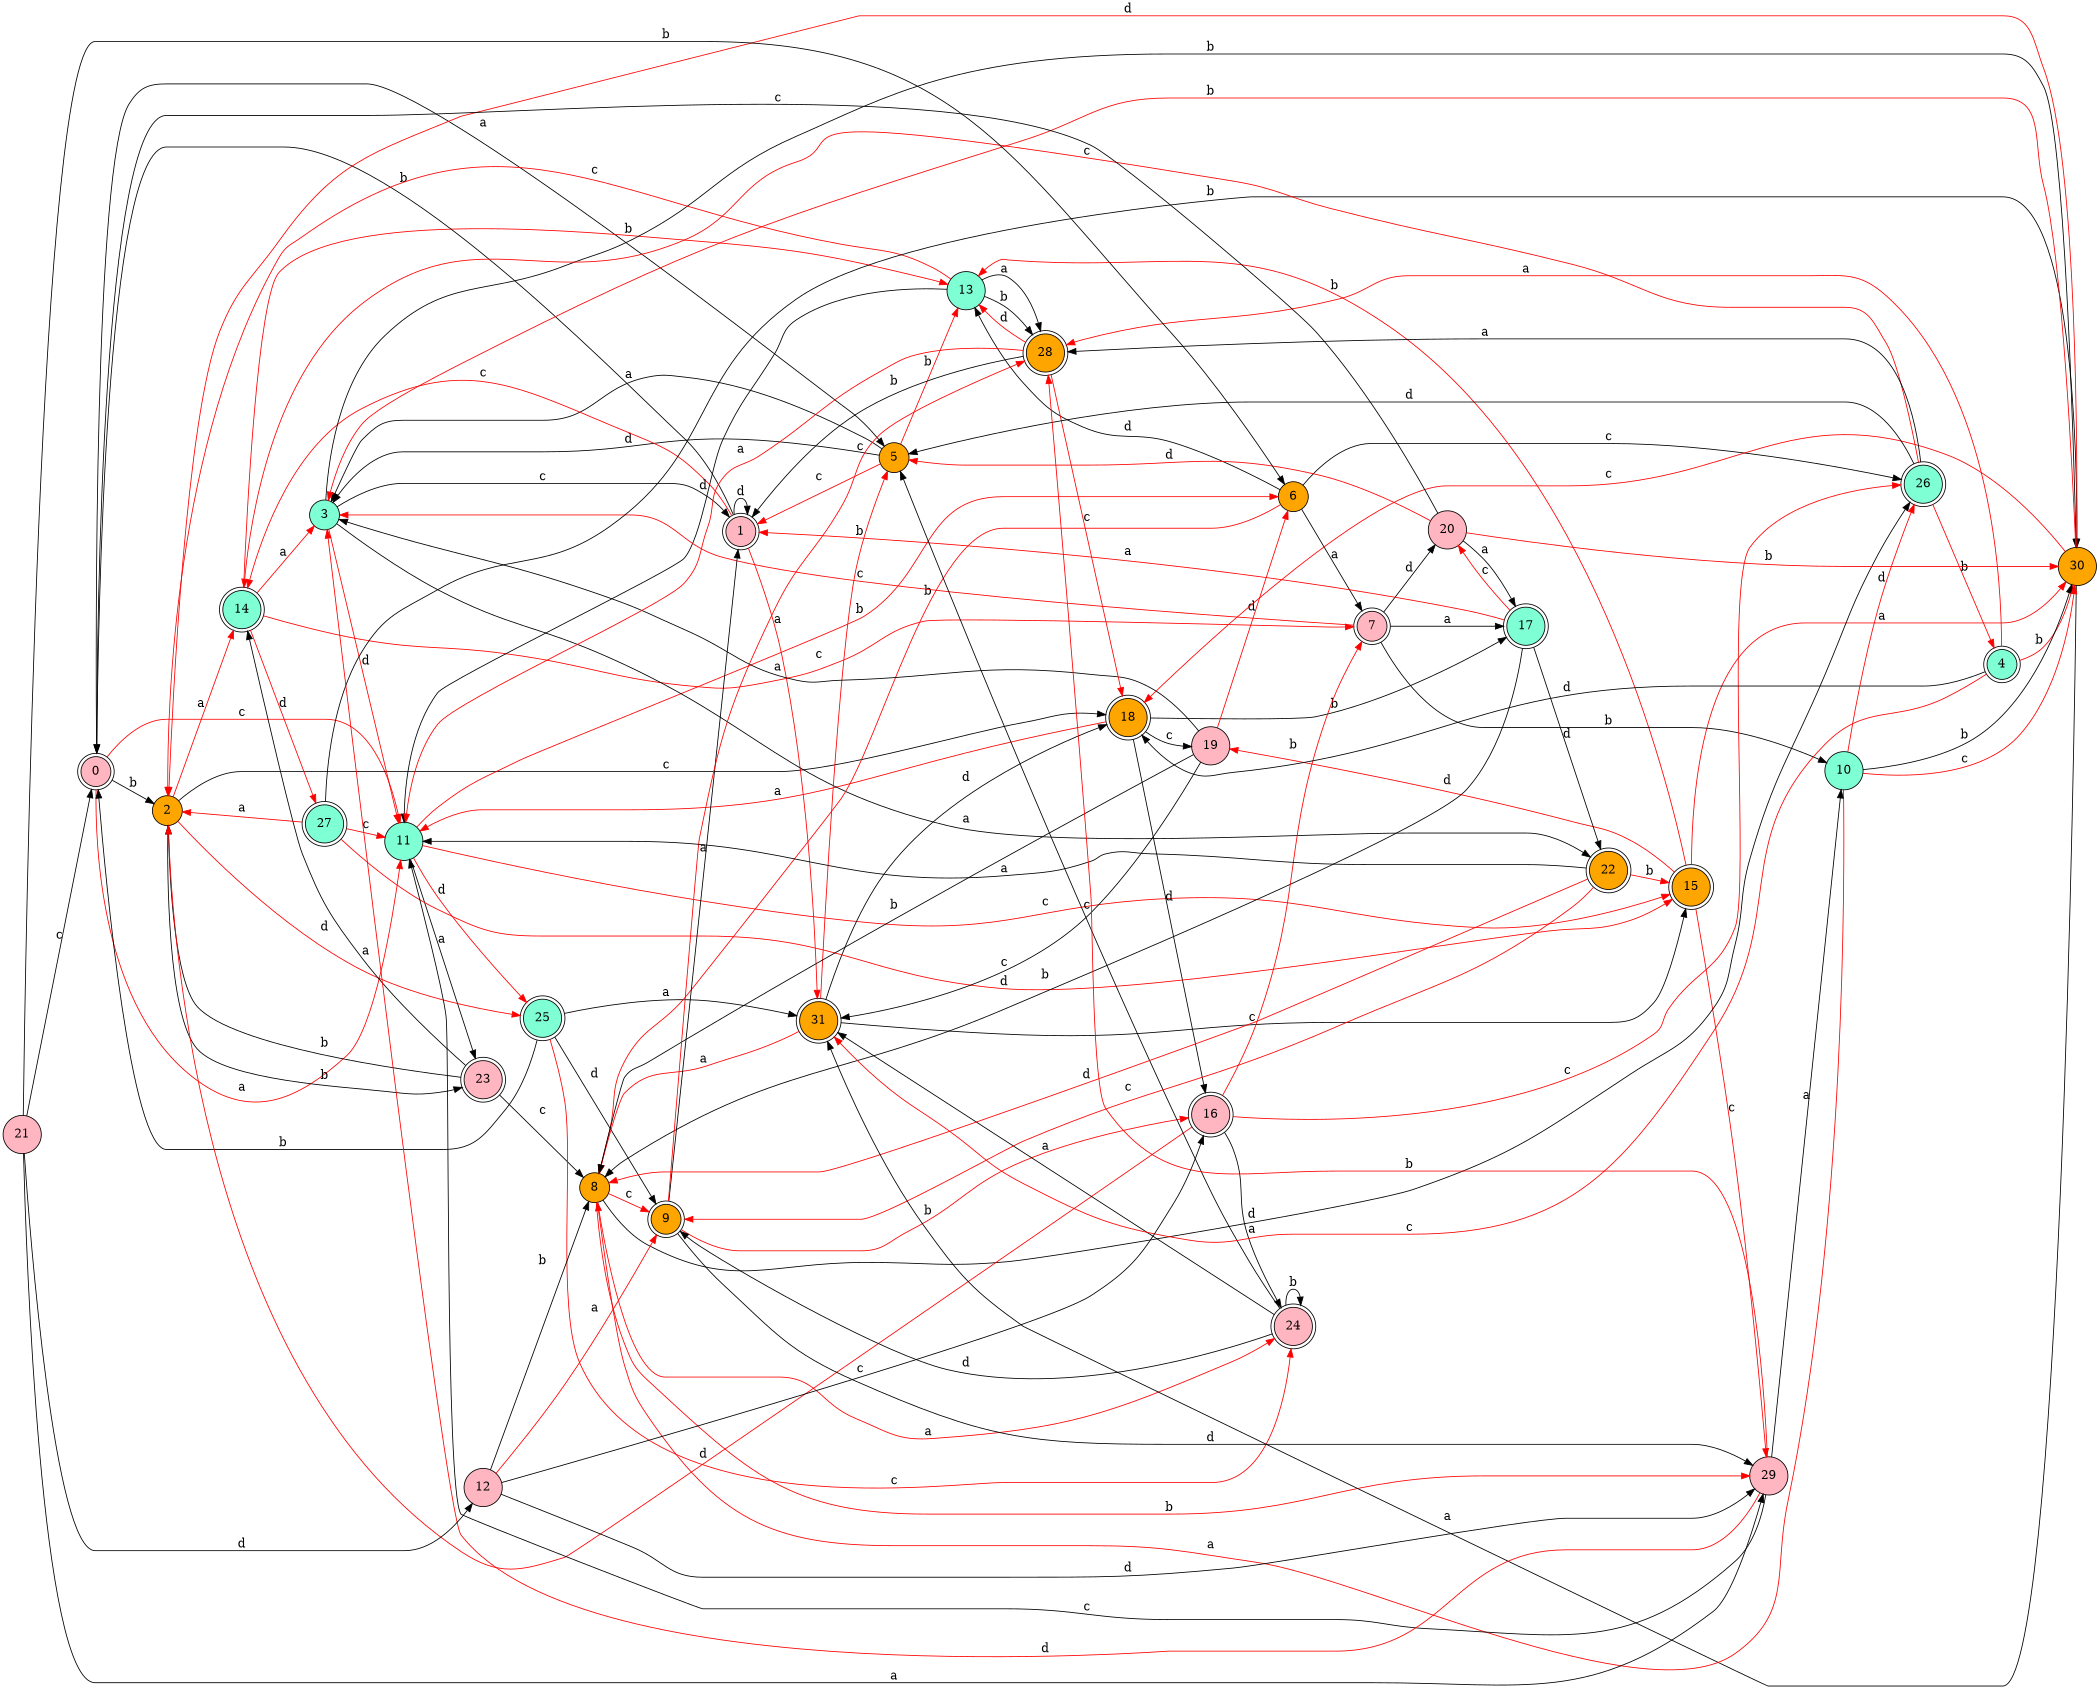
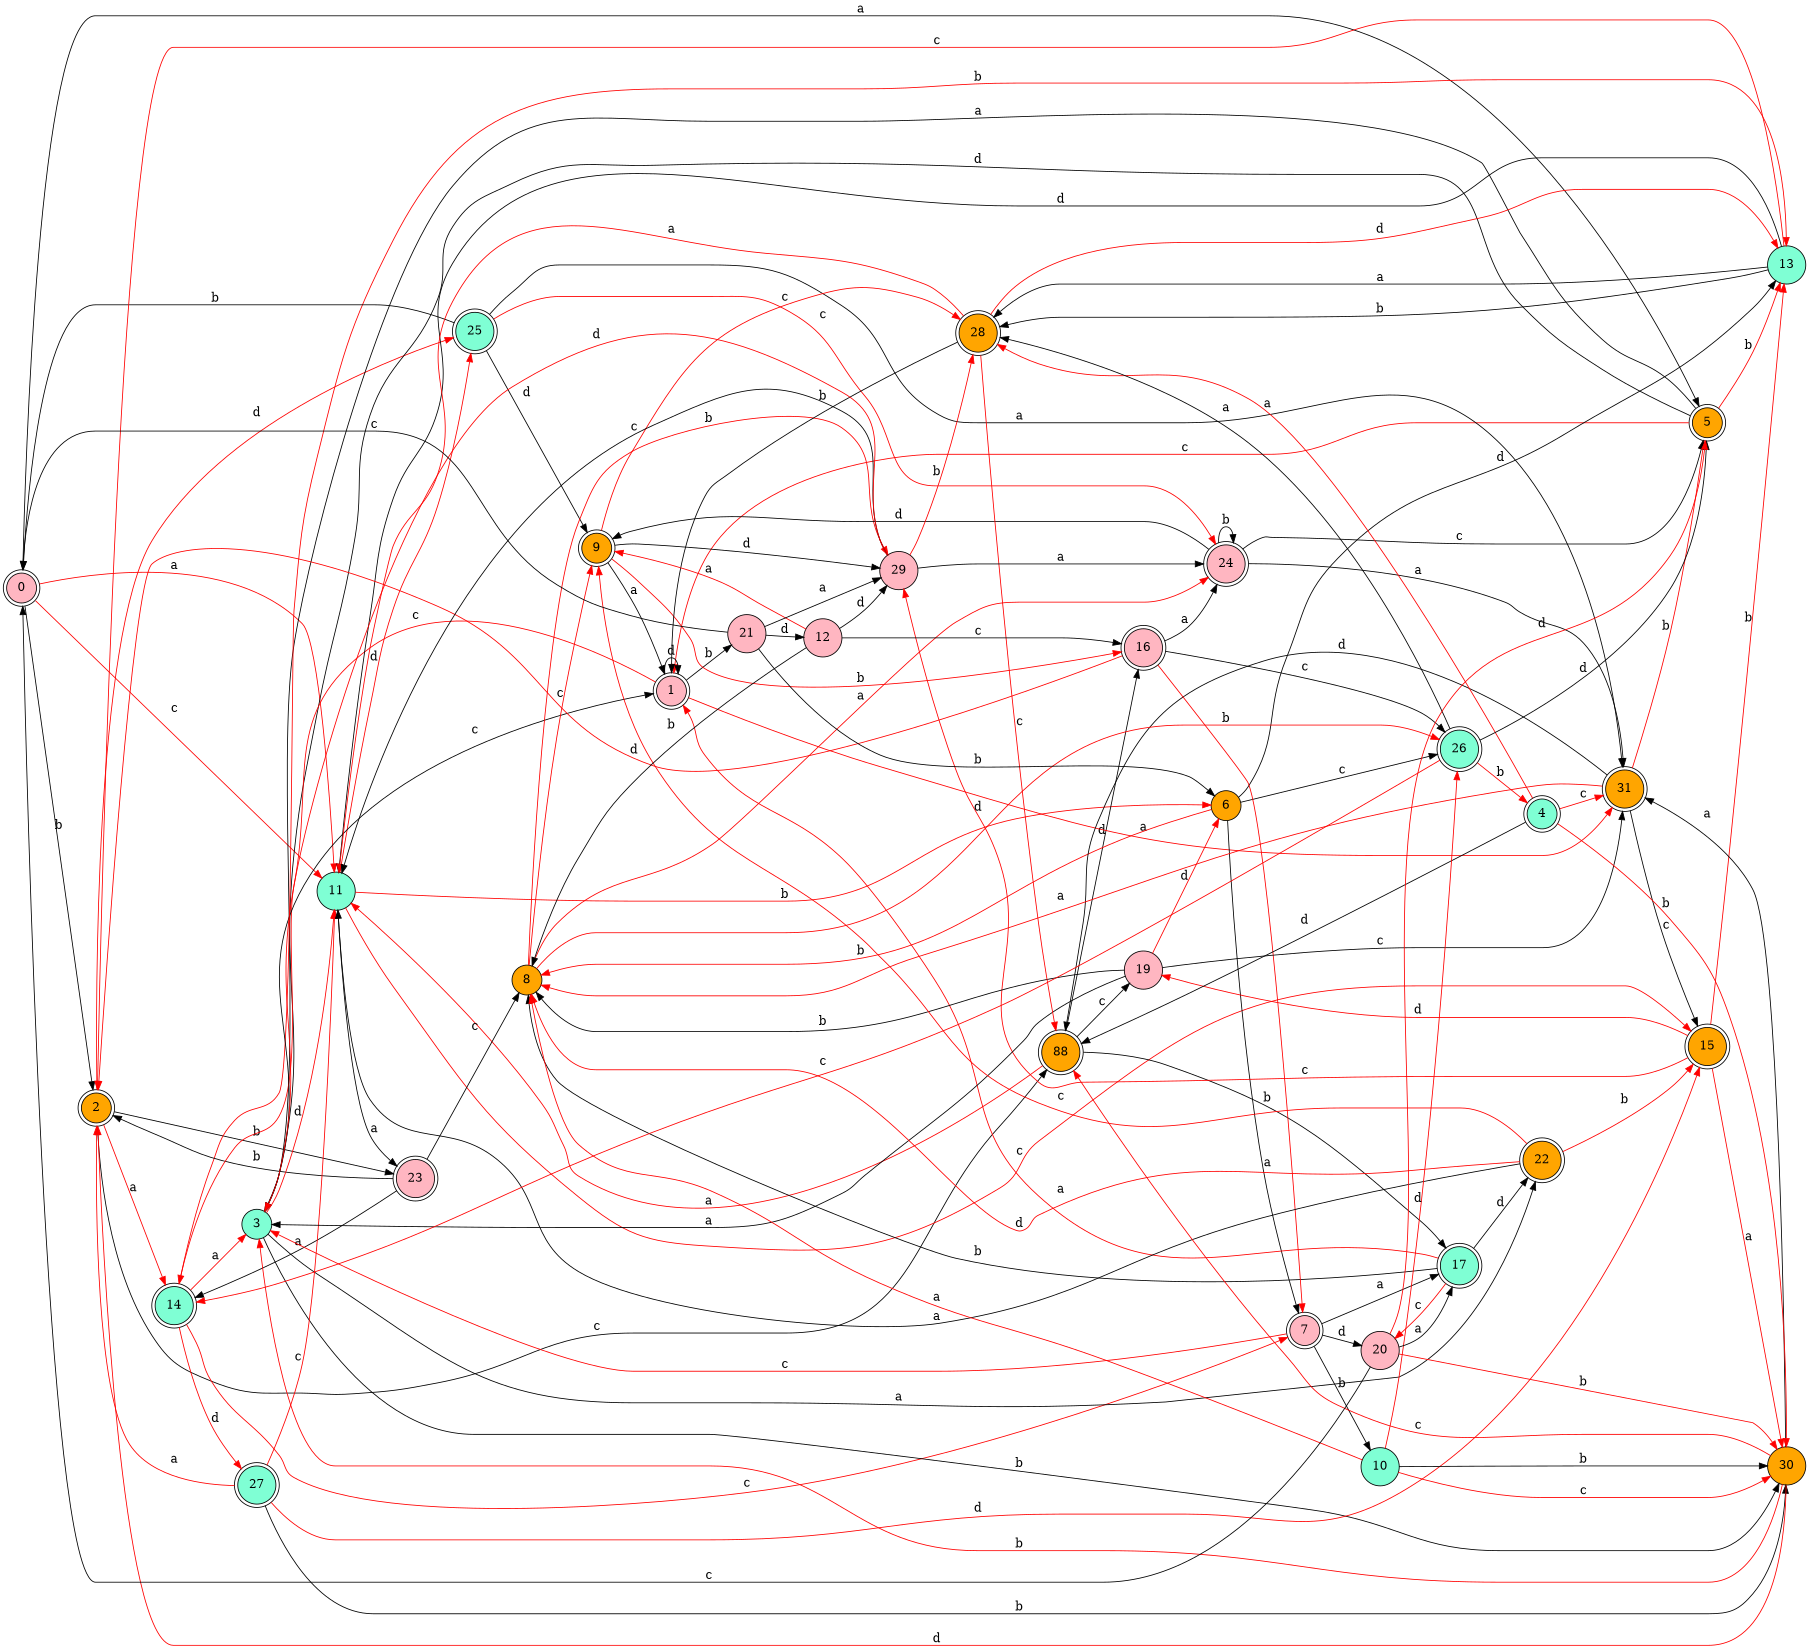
edge "1" -> "0": now "1" -> "21"
node "5": shape circle -> doublecircle
node "18": label "18" -> "88"
node "2": shape circle -> doublecircle
edge "16" -> "26": color red -> black
edge "29" -> "10": now "29" -> "24"
edge "8" -> "26": color black -> red
